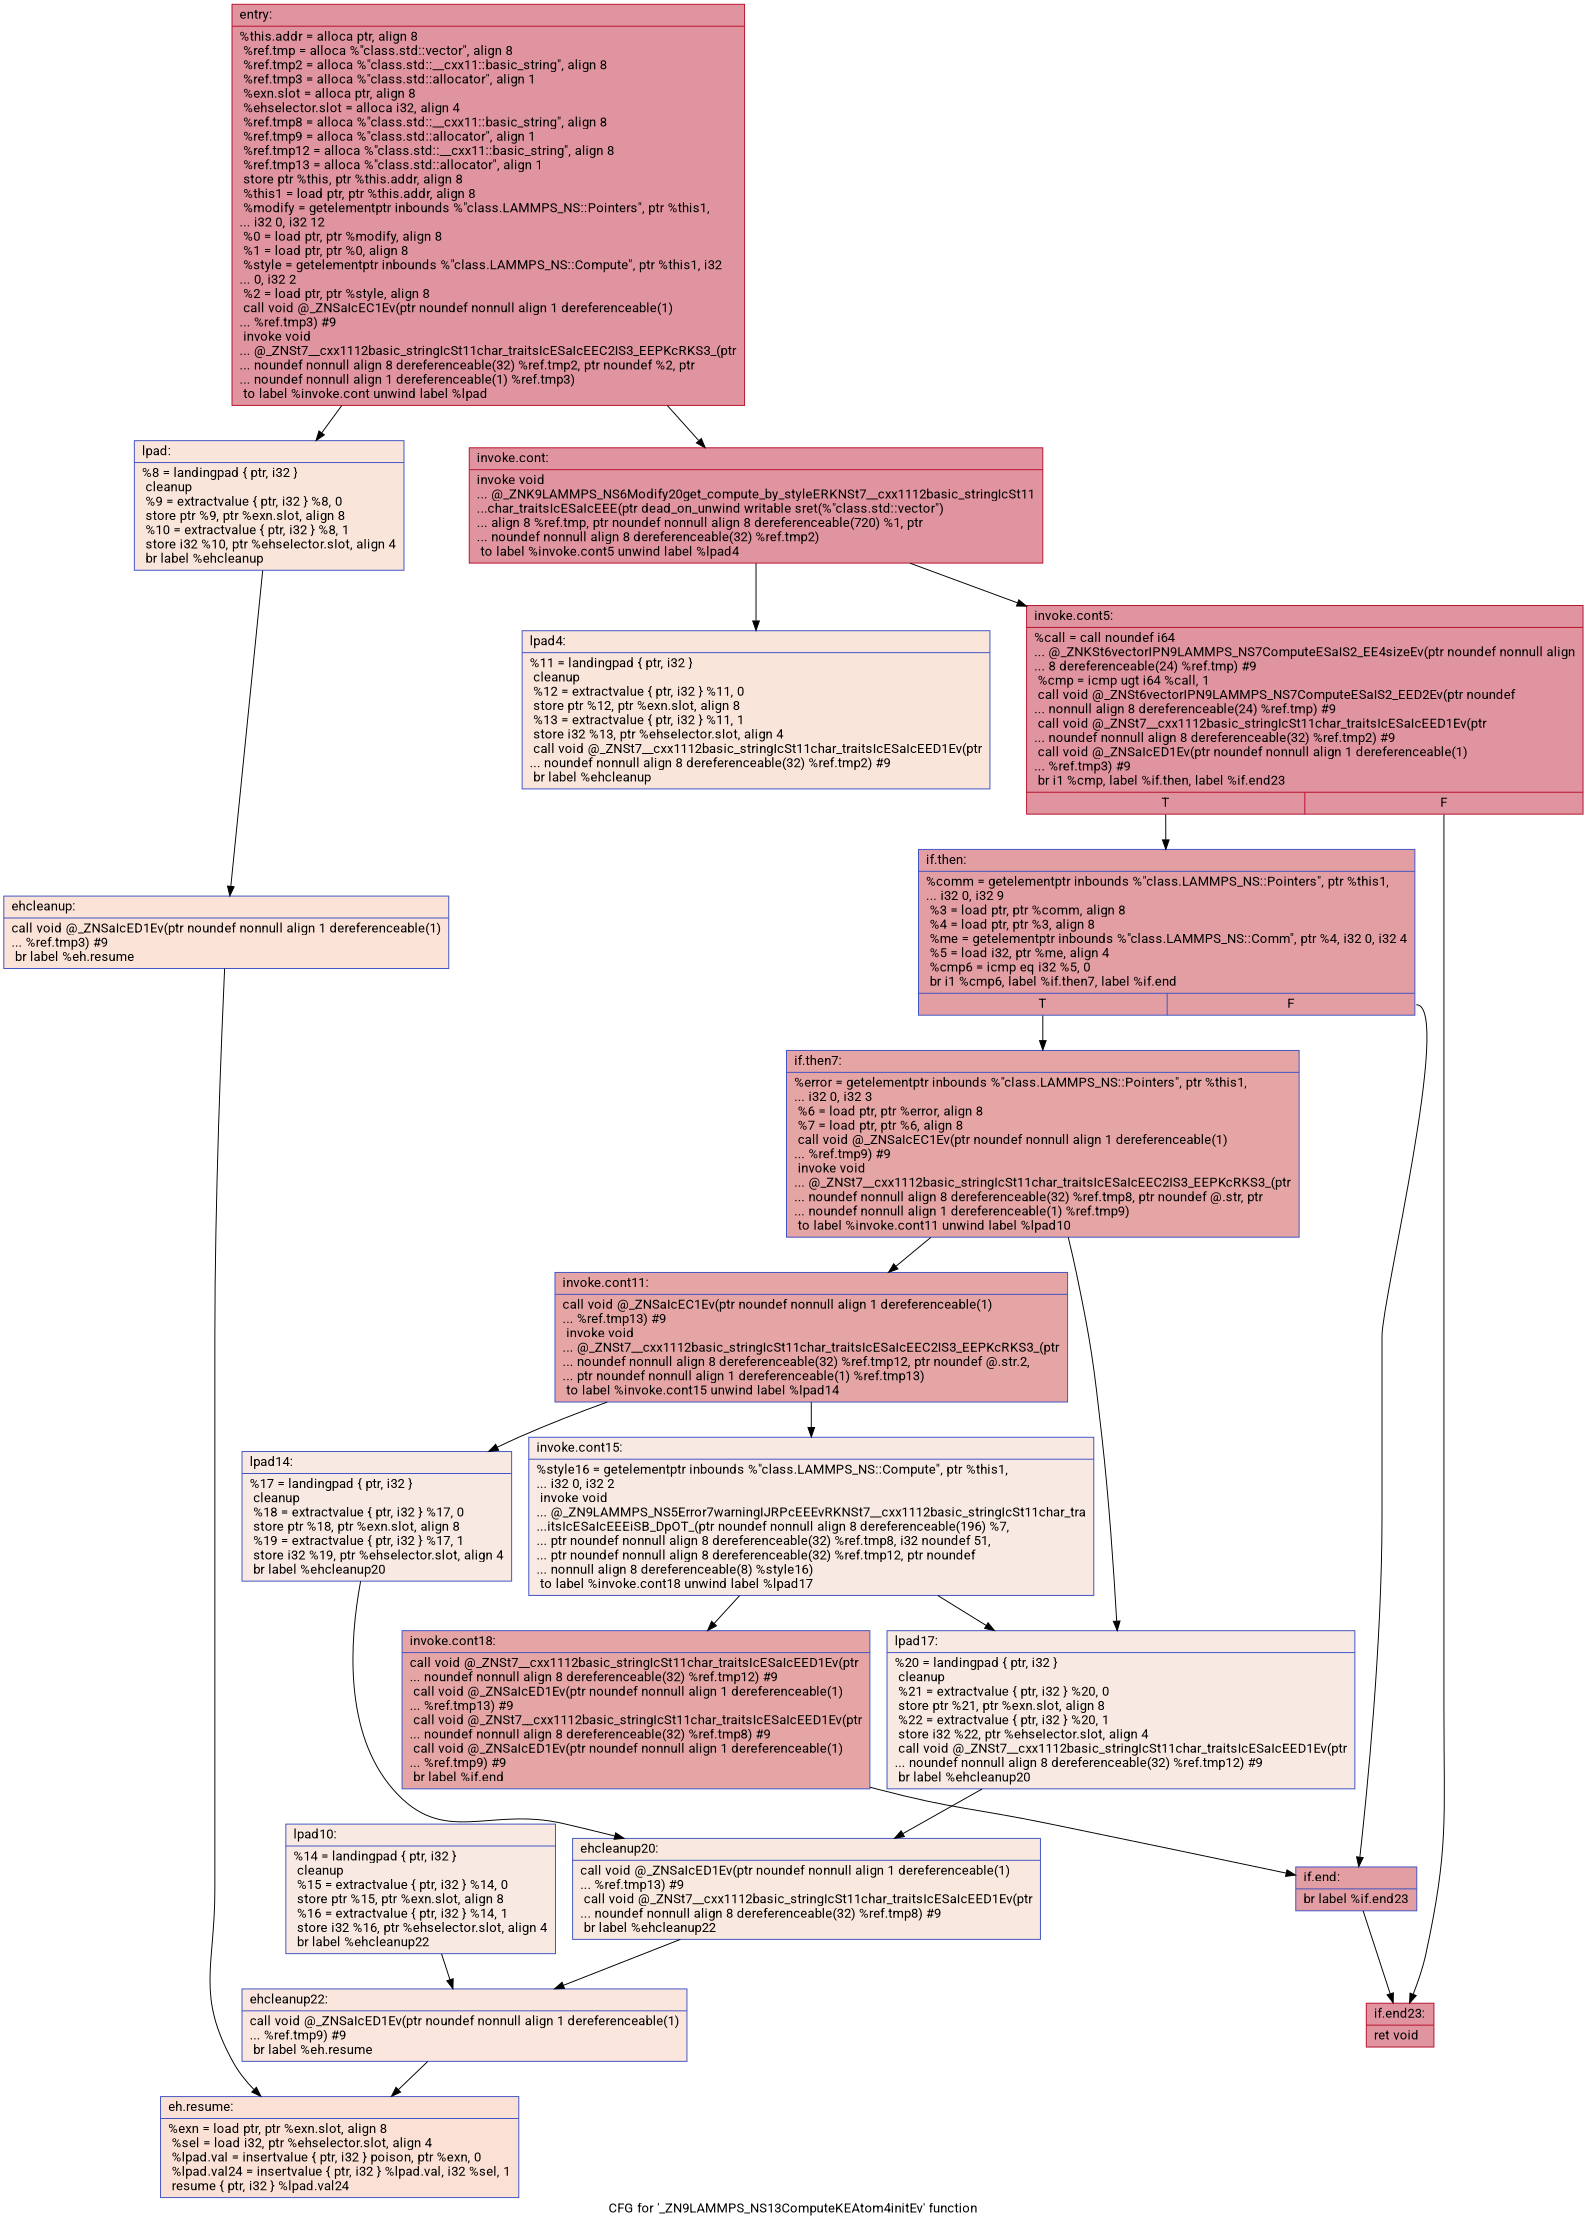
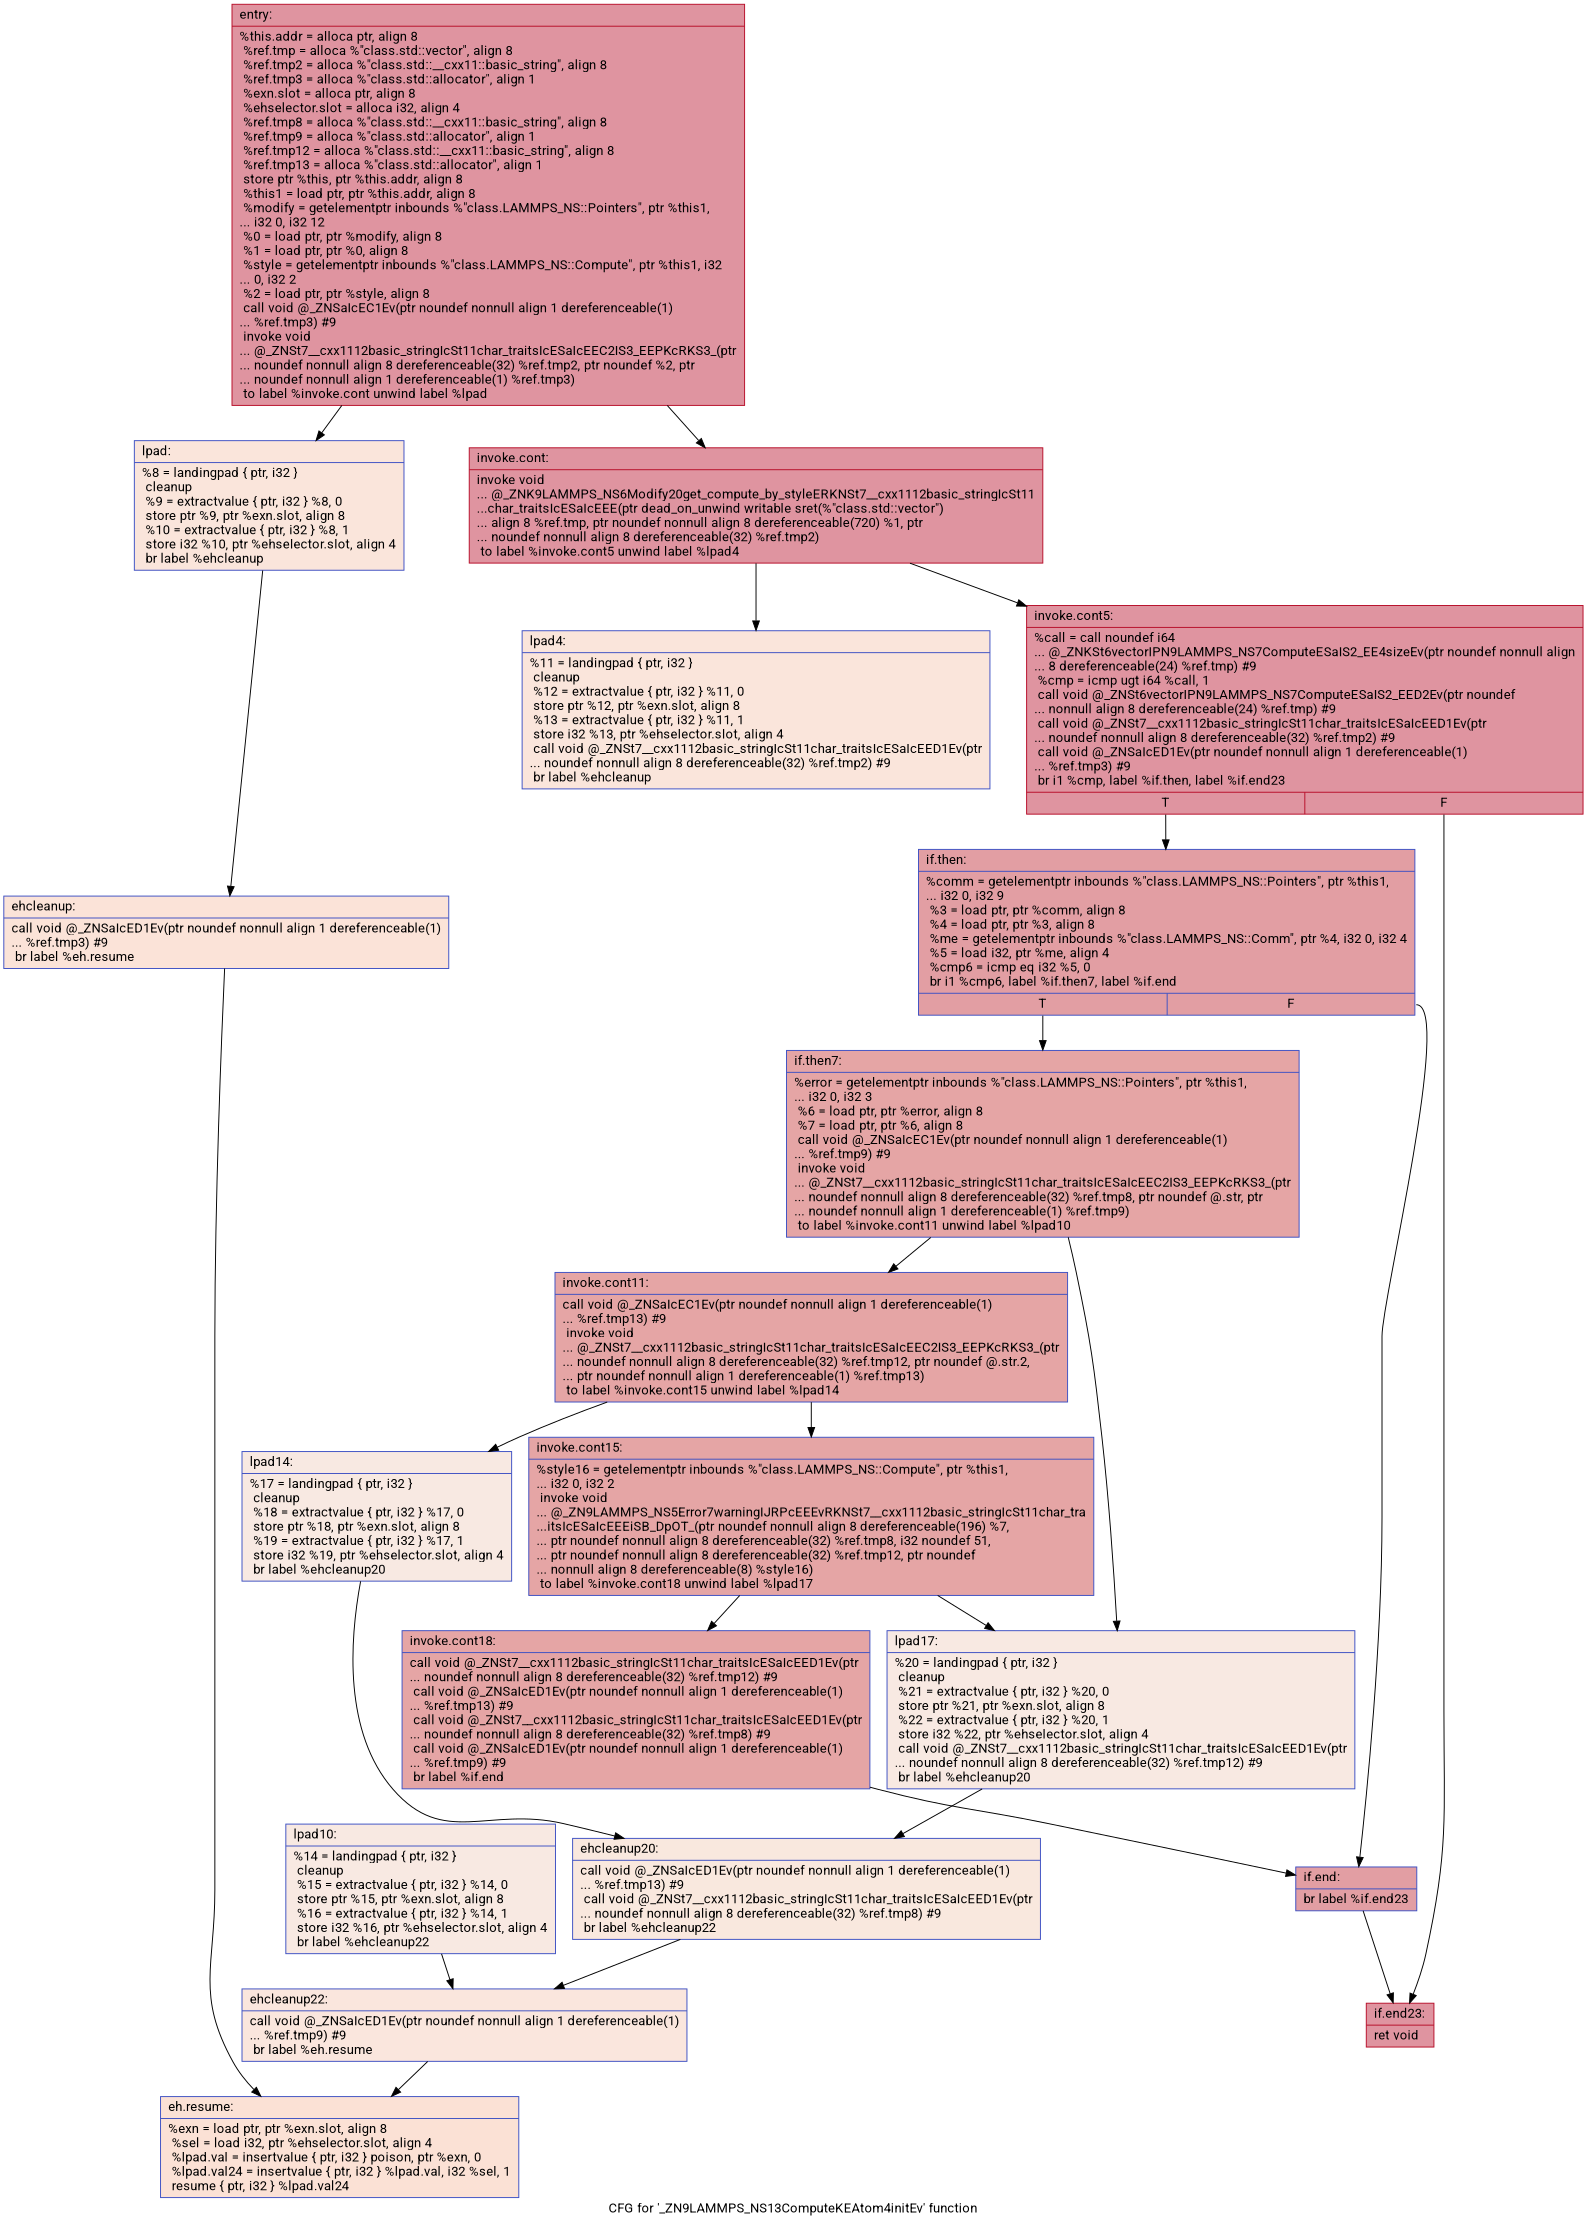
node "invoke.cont15:": fillcolor #efcebd70 -> #c5333470
